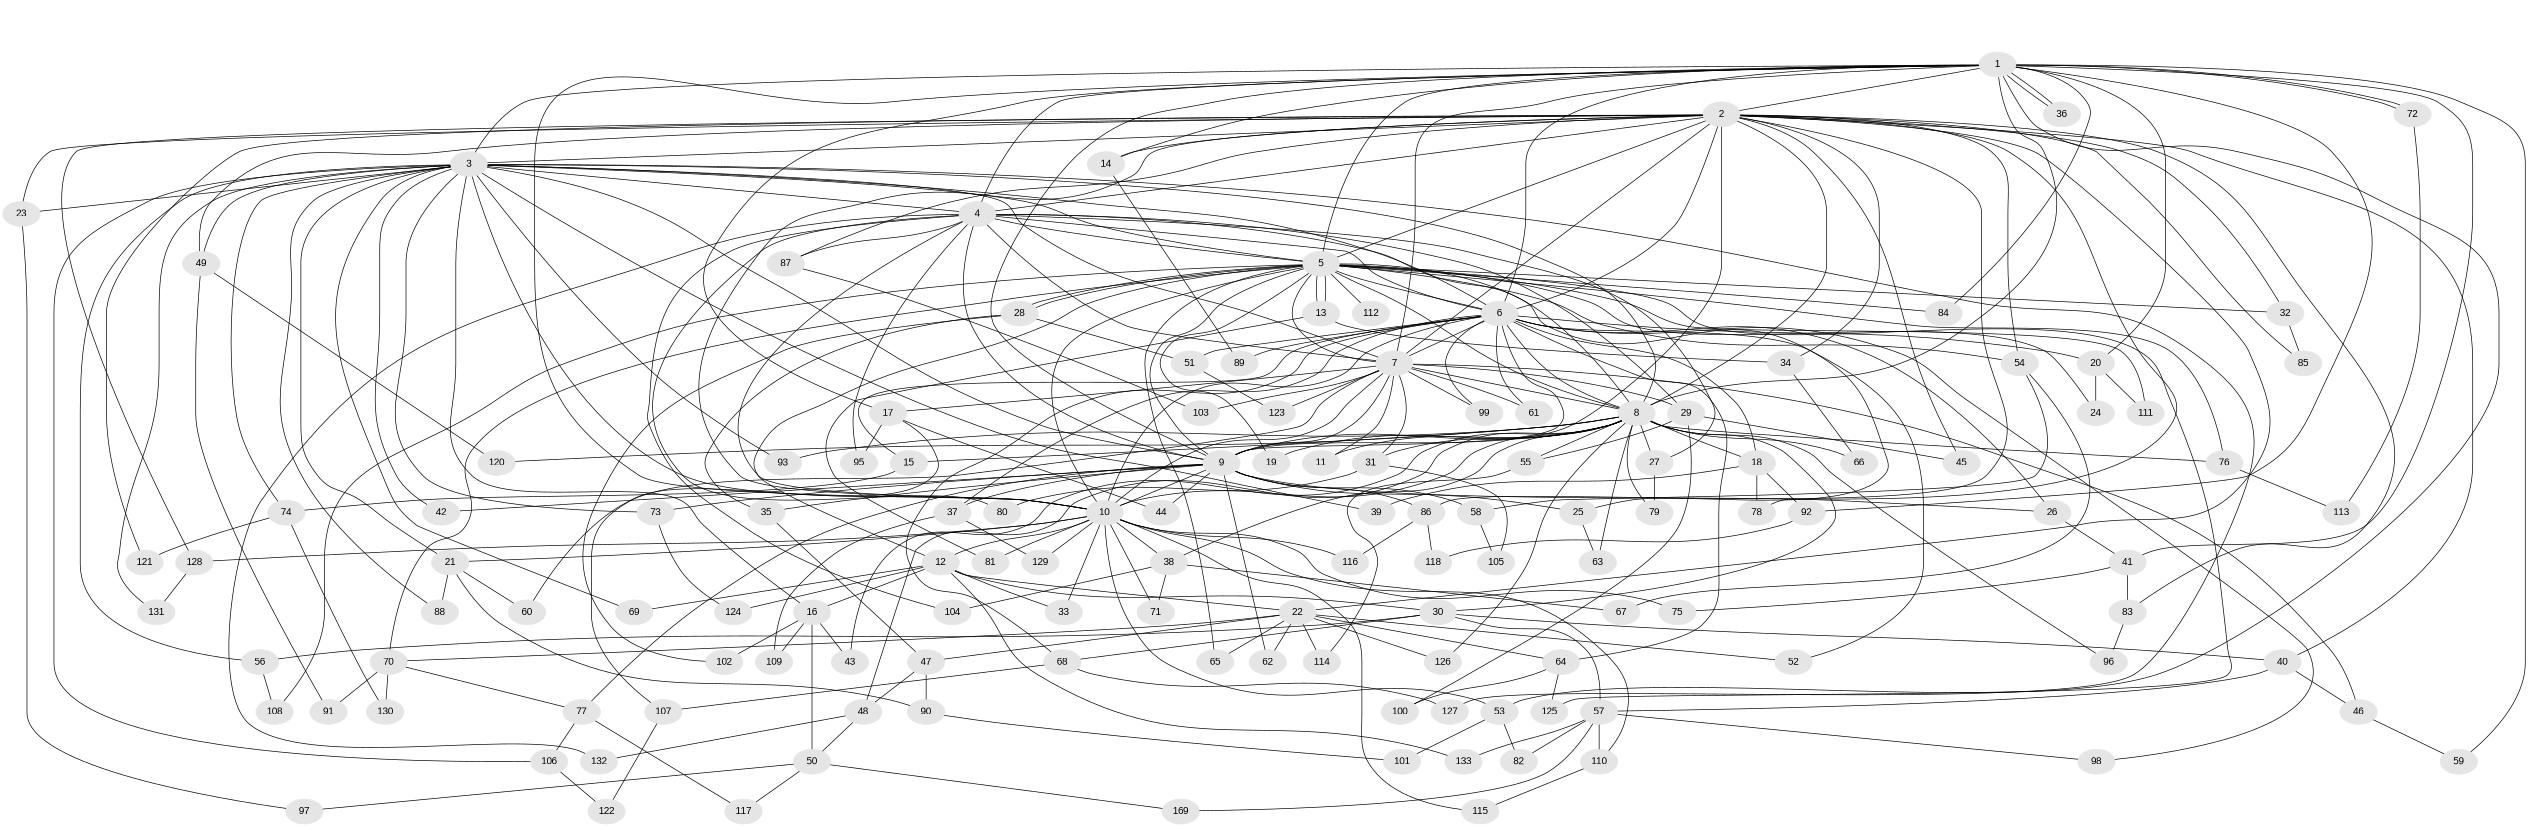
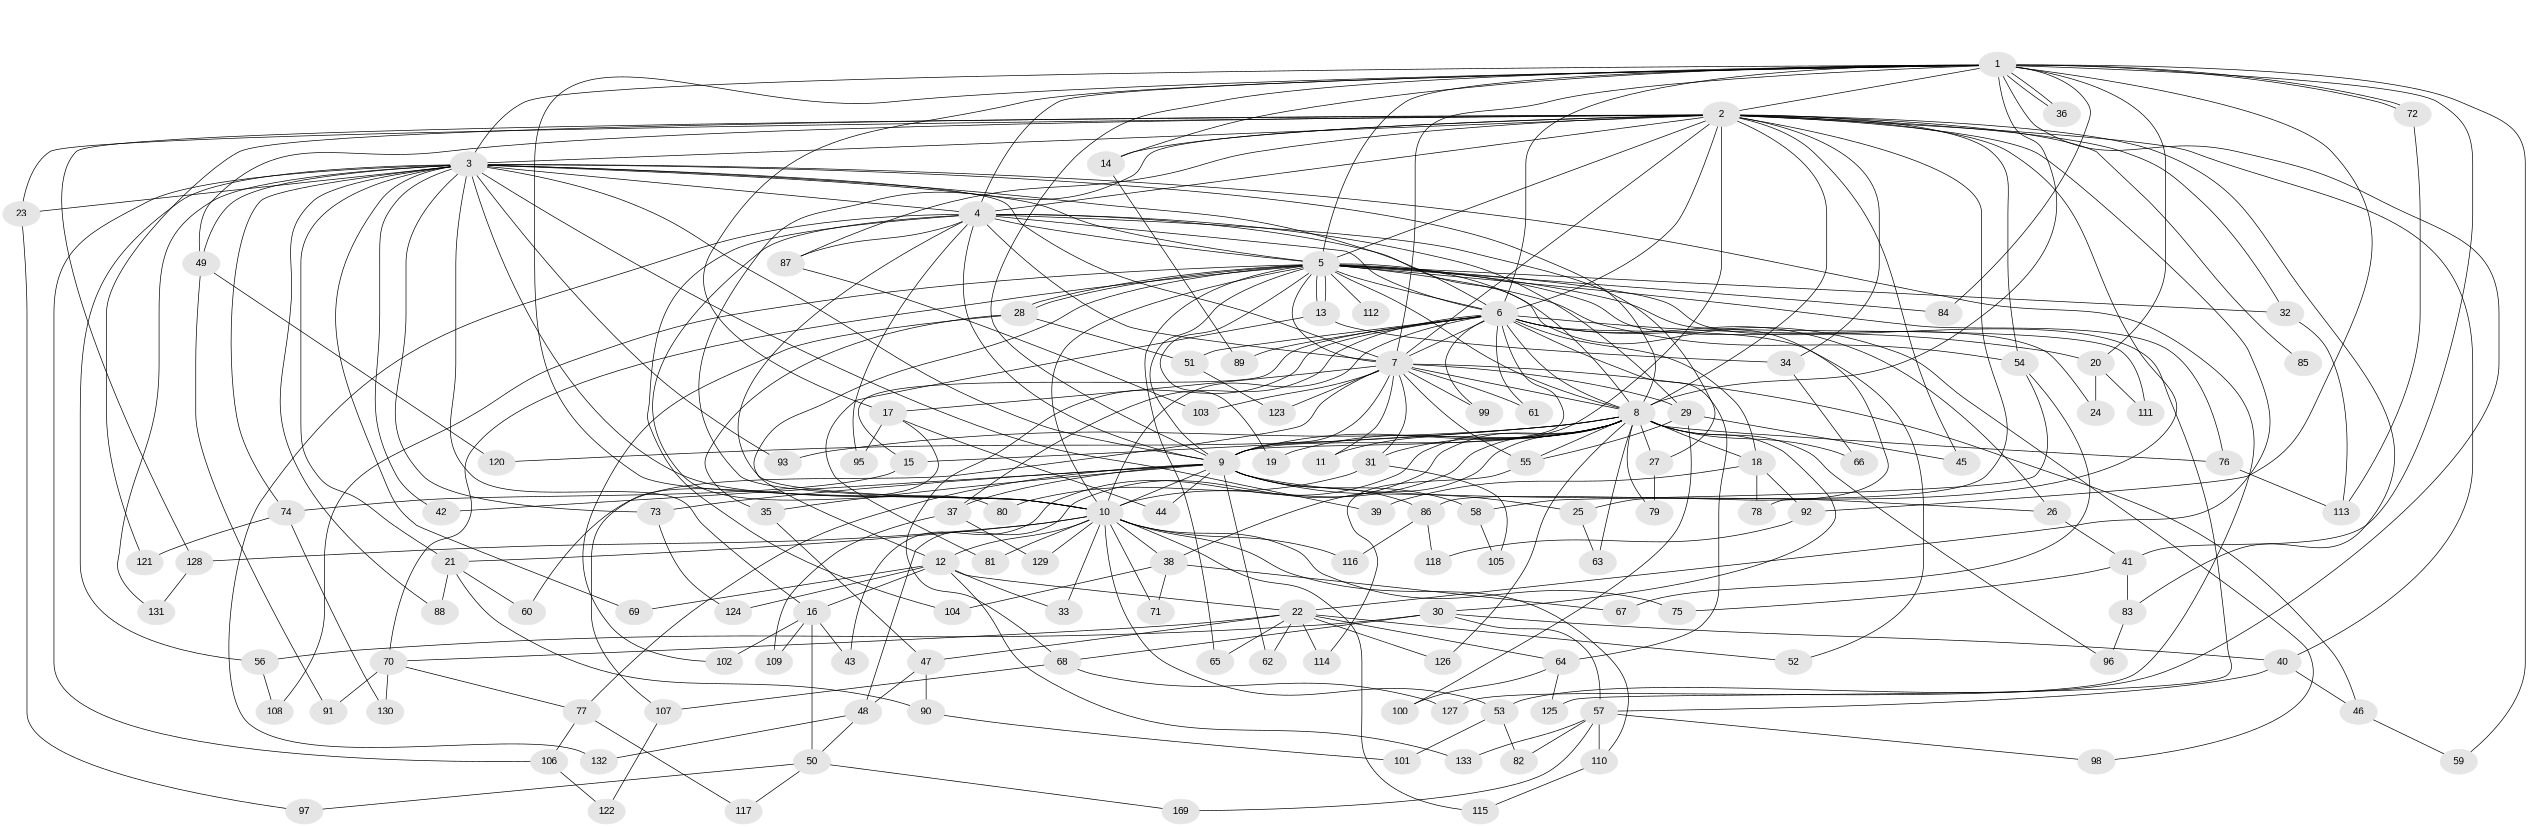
edge "32" -- "85": now "32" -- "113"
edge "7" -- "10": now "7" -- "55"
edge "12" -- "30": removed
